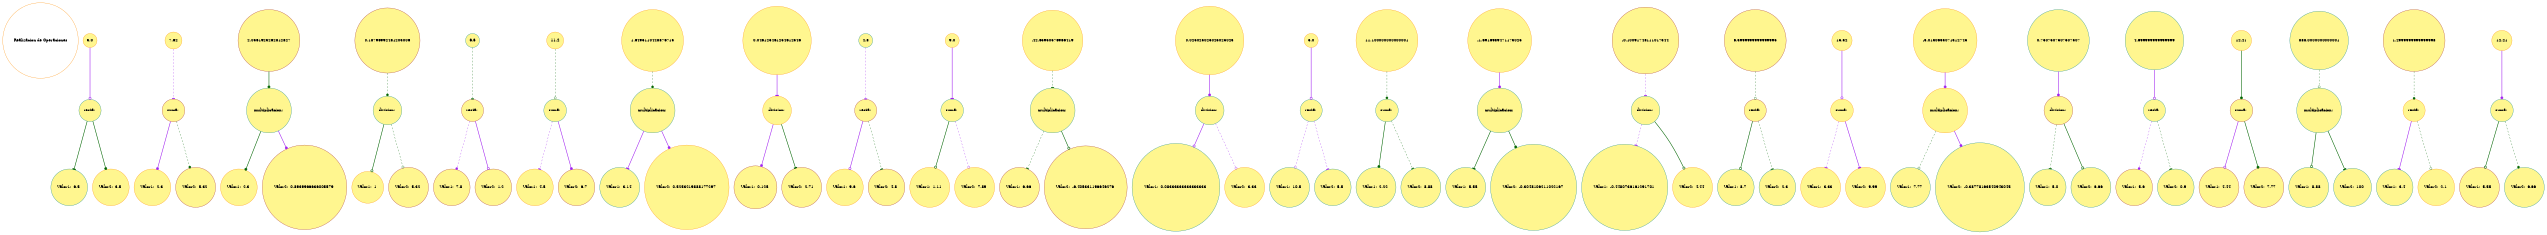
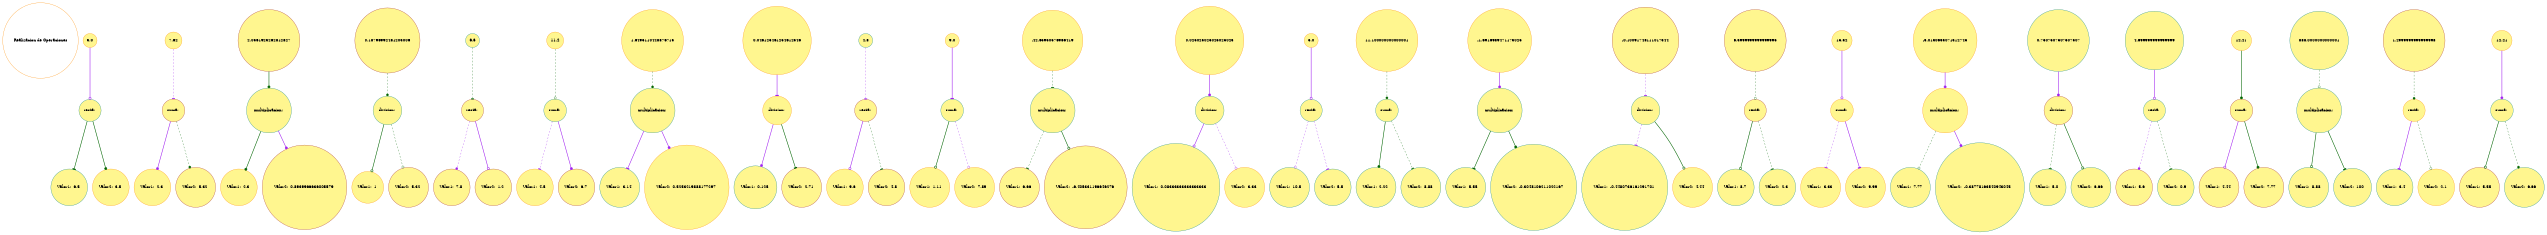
node "Valor1:  0.125": color brown -> teal
